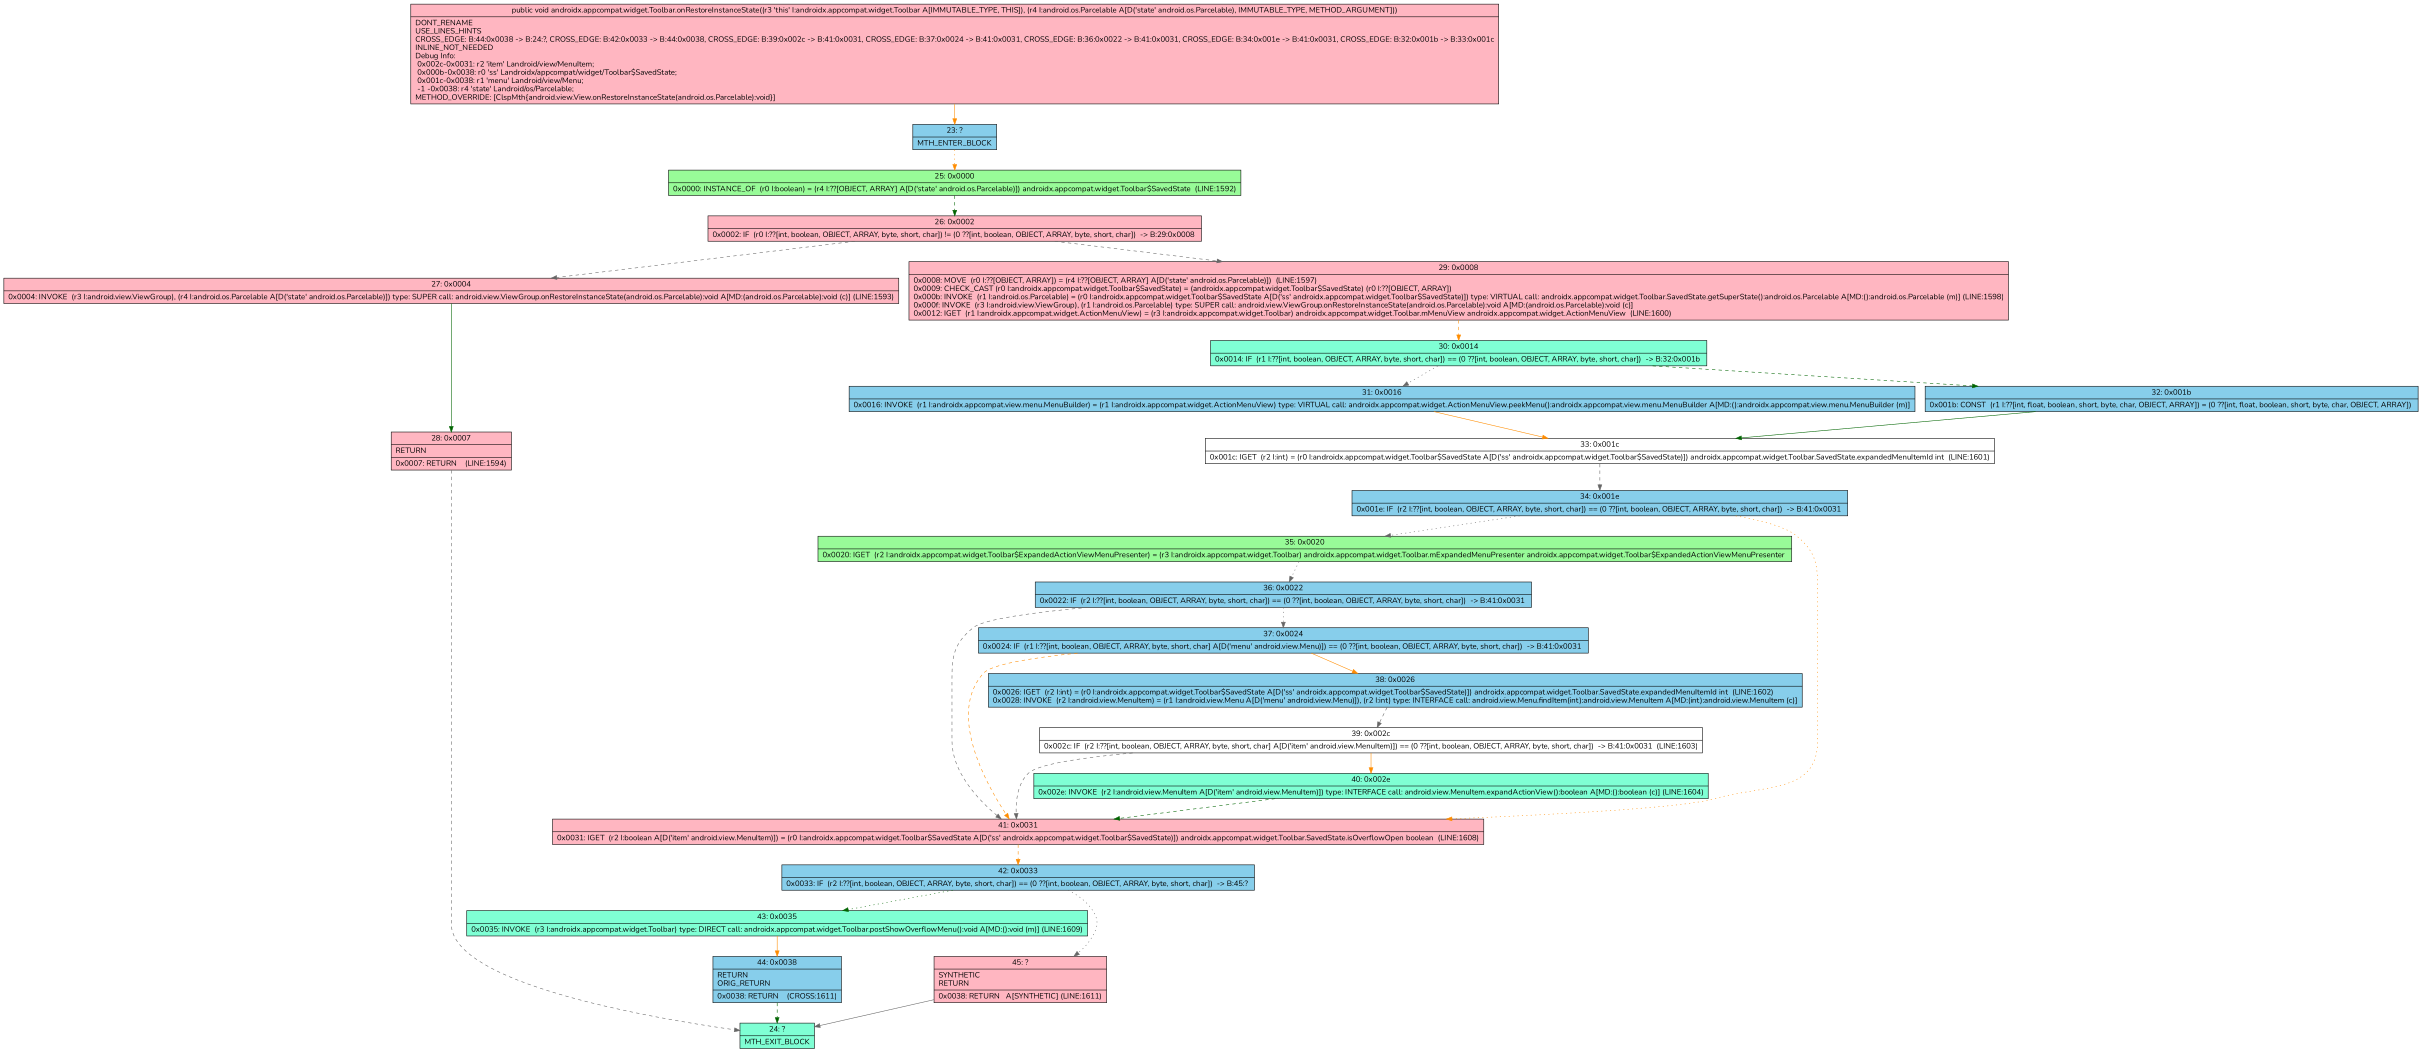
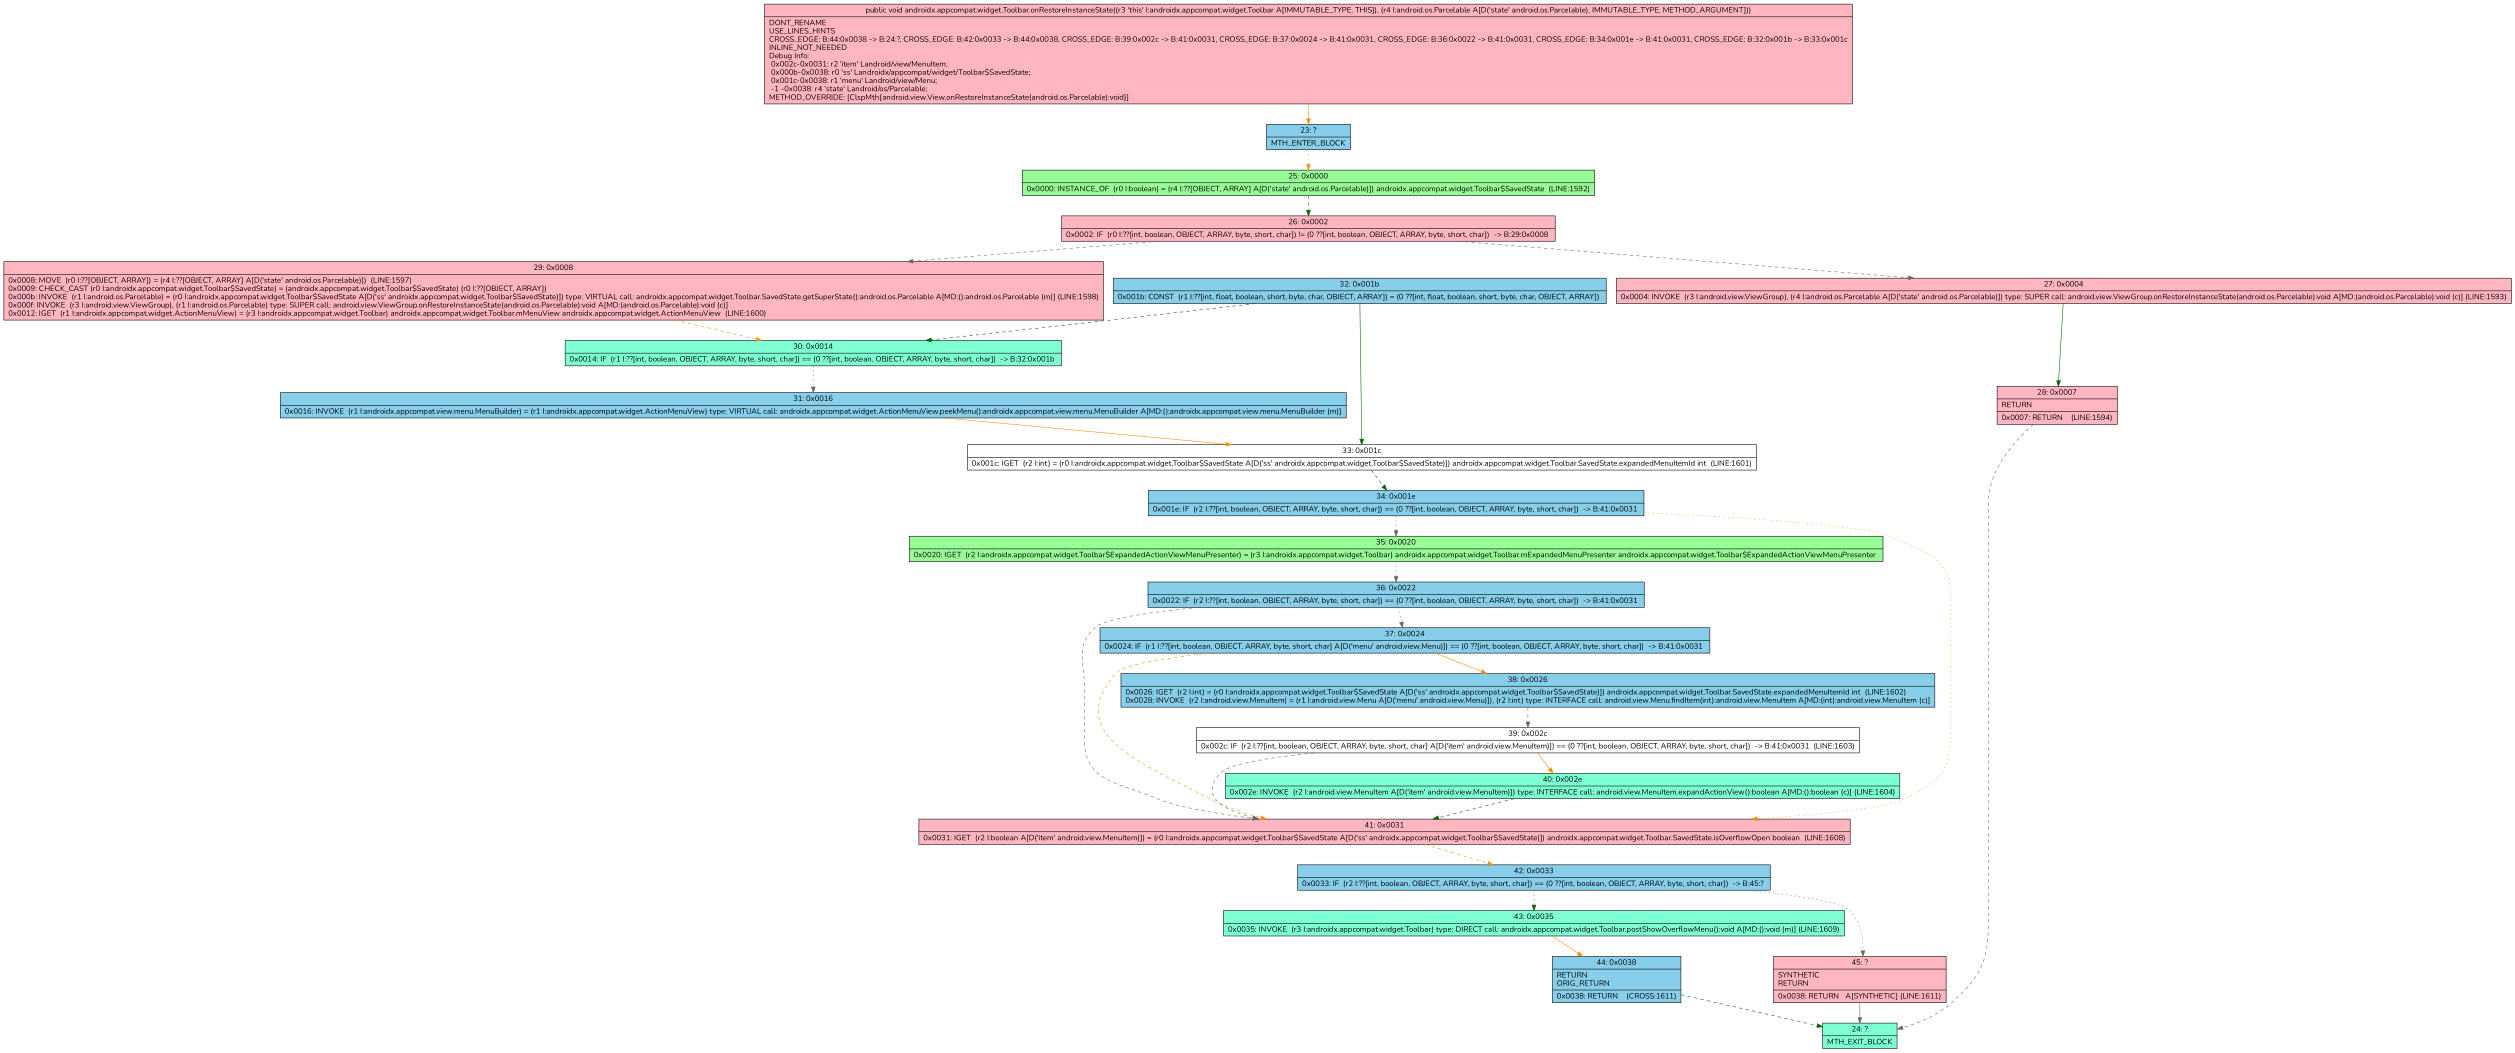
edge "30: 0x0014" -> "32: 0x001b": reversed
edge "33: 0x001c" -> "34: 0x001e": color gray40 -> darkgreen
